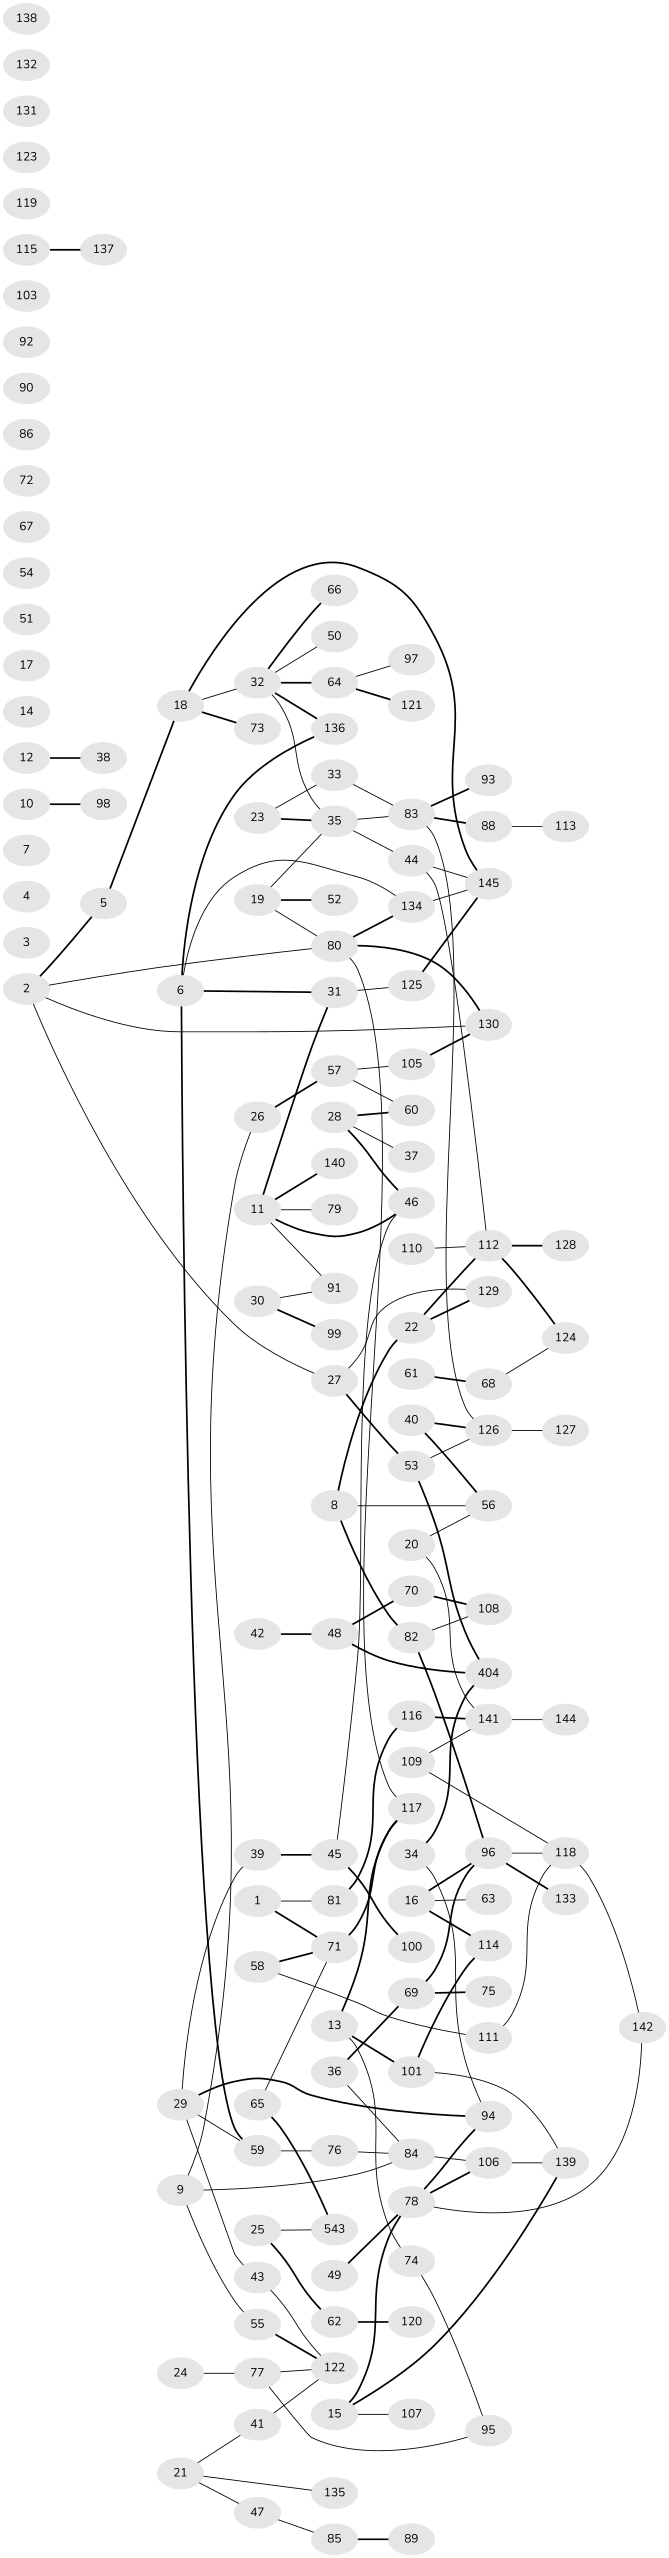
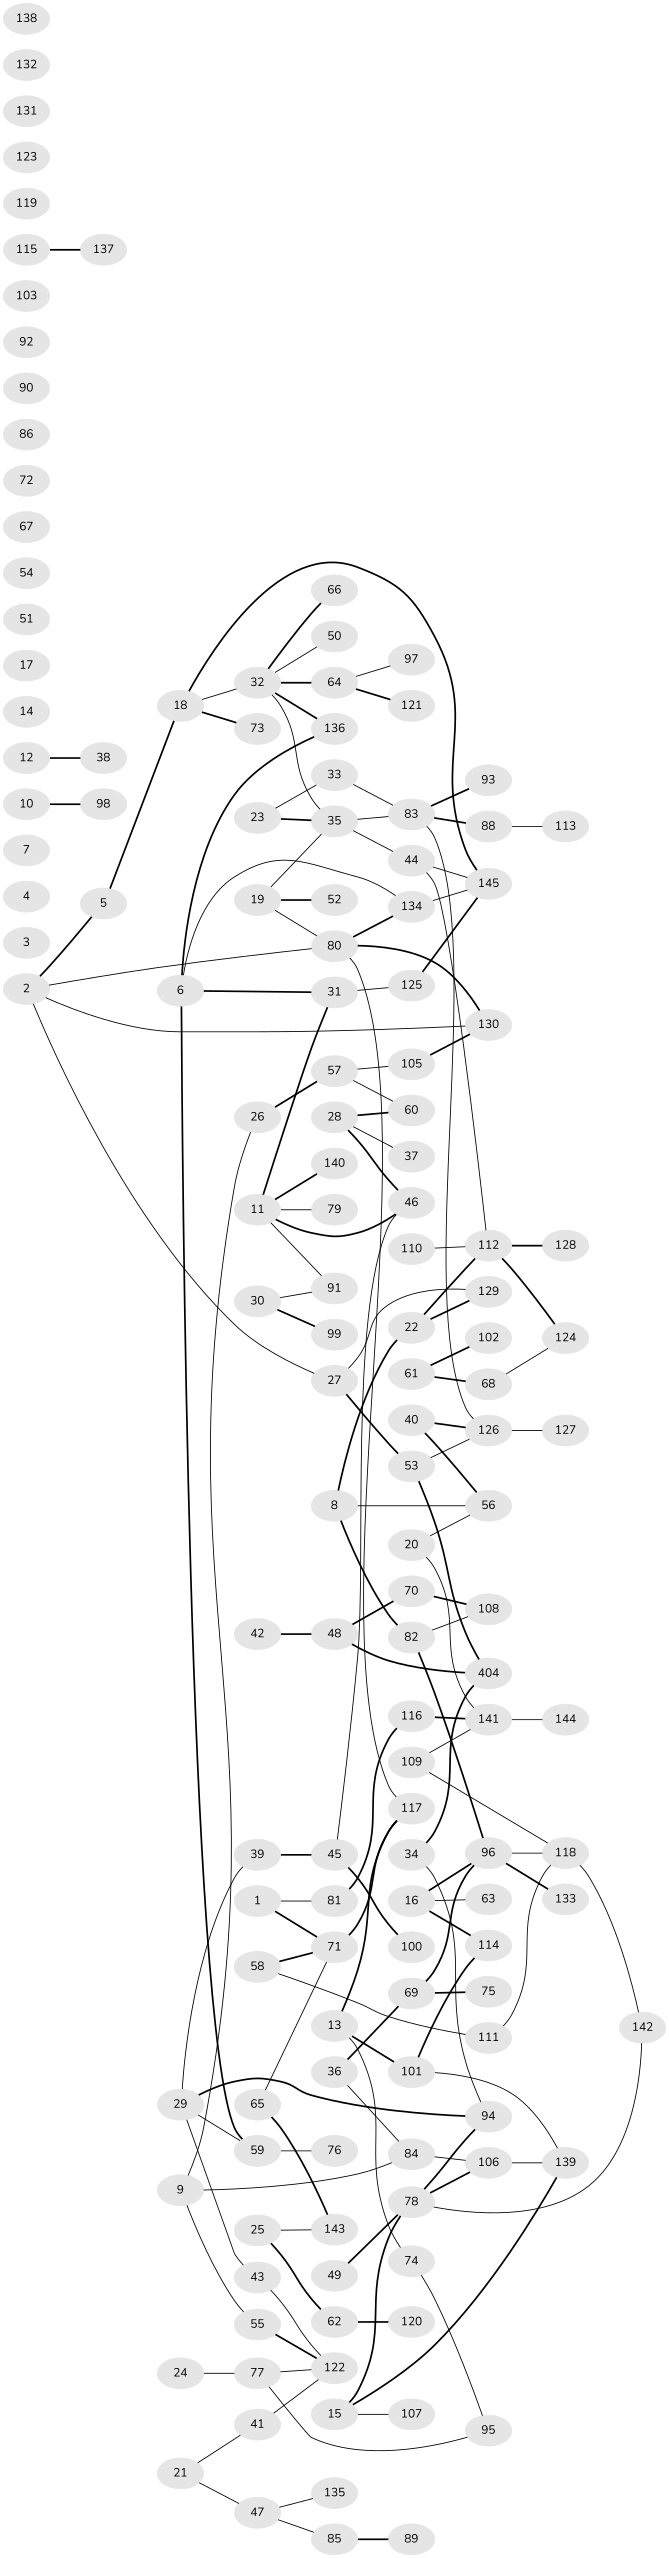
node "102": added
edge "76" -- "84": removed
node "543": label "543" -> "143"
edge "21" -- "135": now "47" -- "135"
